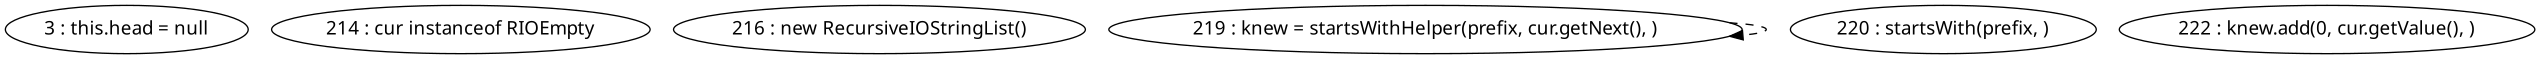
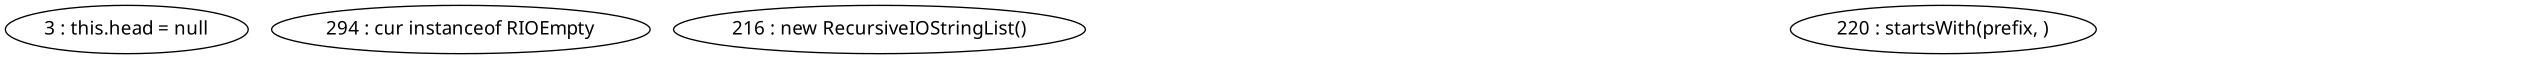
node "214 : cur instanceof RIOEmpty": label "214 : cur instanceof RIOEmpty" -> "294 : cur instanceof RIOEmpty"
node "219 : knew = startsWithHelper(prefix, cur.getNext(), )": removed
node "222 : knew.add(0, cur.getValue(), )": removed
